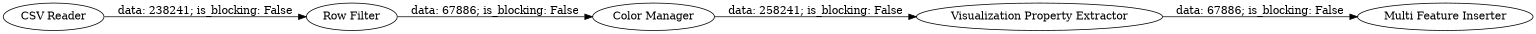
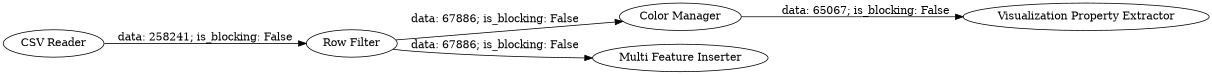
edge "CSV Reader" -> "Row Filter": label "data: 238241; is_blocking: False" -> "data: 258241; is_blocking: False"
edge "Color Manager" -> "Visualization Property Extractor": label "data: 258241; is_blocking: False" -> "data: 65067; is_blocking: False"
edge "Visualization Property Extractor" -> "Multi Feature Inserter": now "Row Filter" -> "Multi Feature Inserter"
